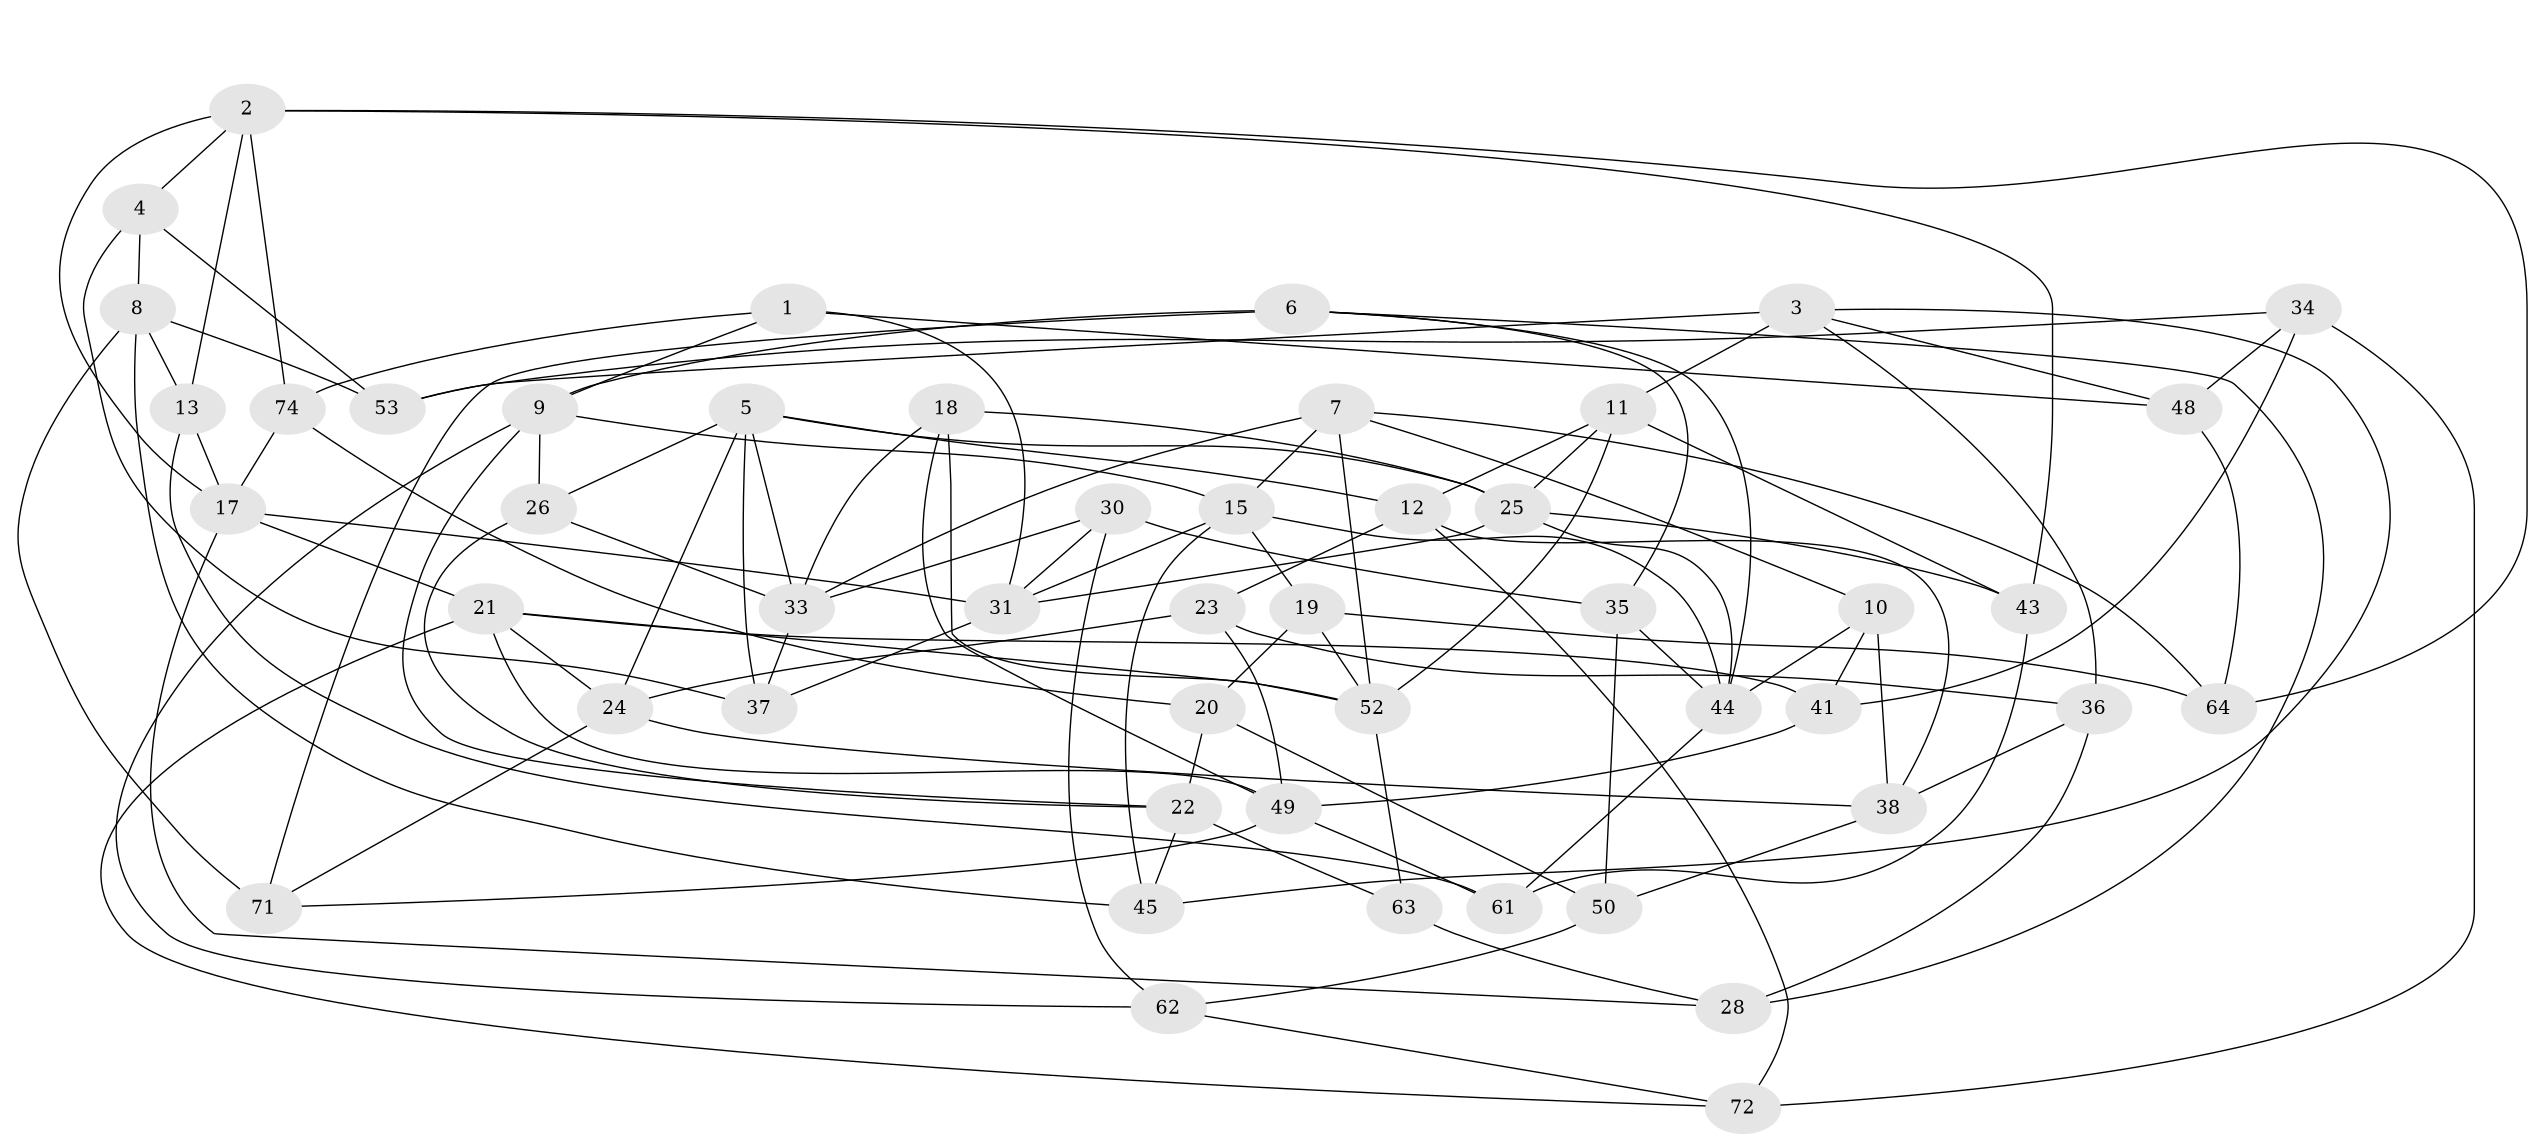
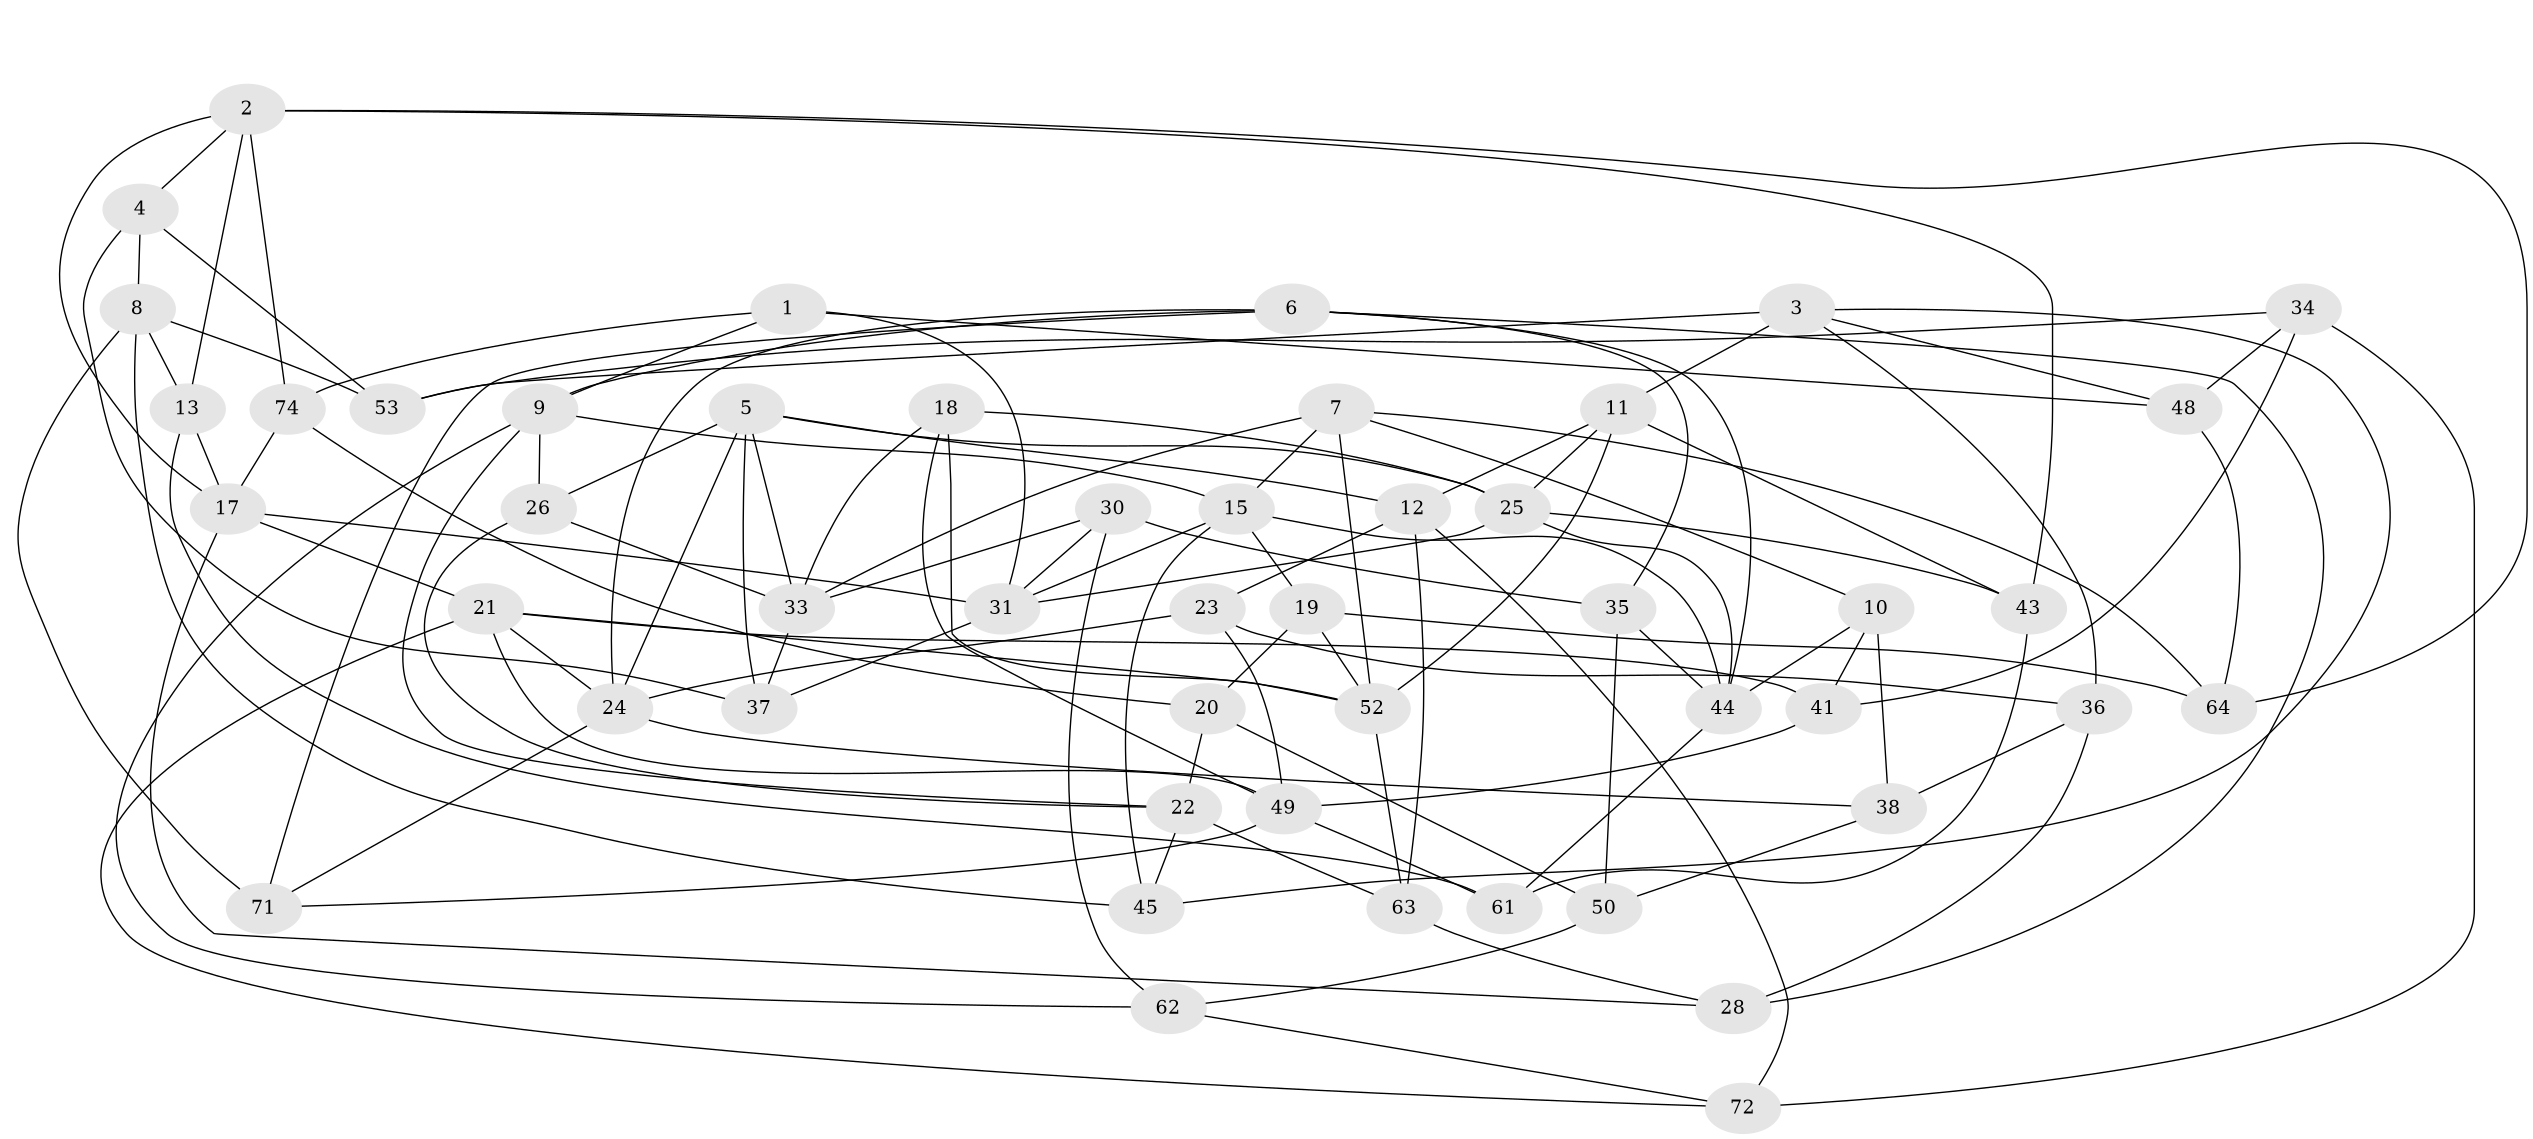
edge "6" -- "24": added
edge "12" -- "38": now "12" -- "63"
